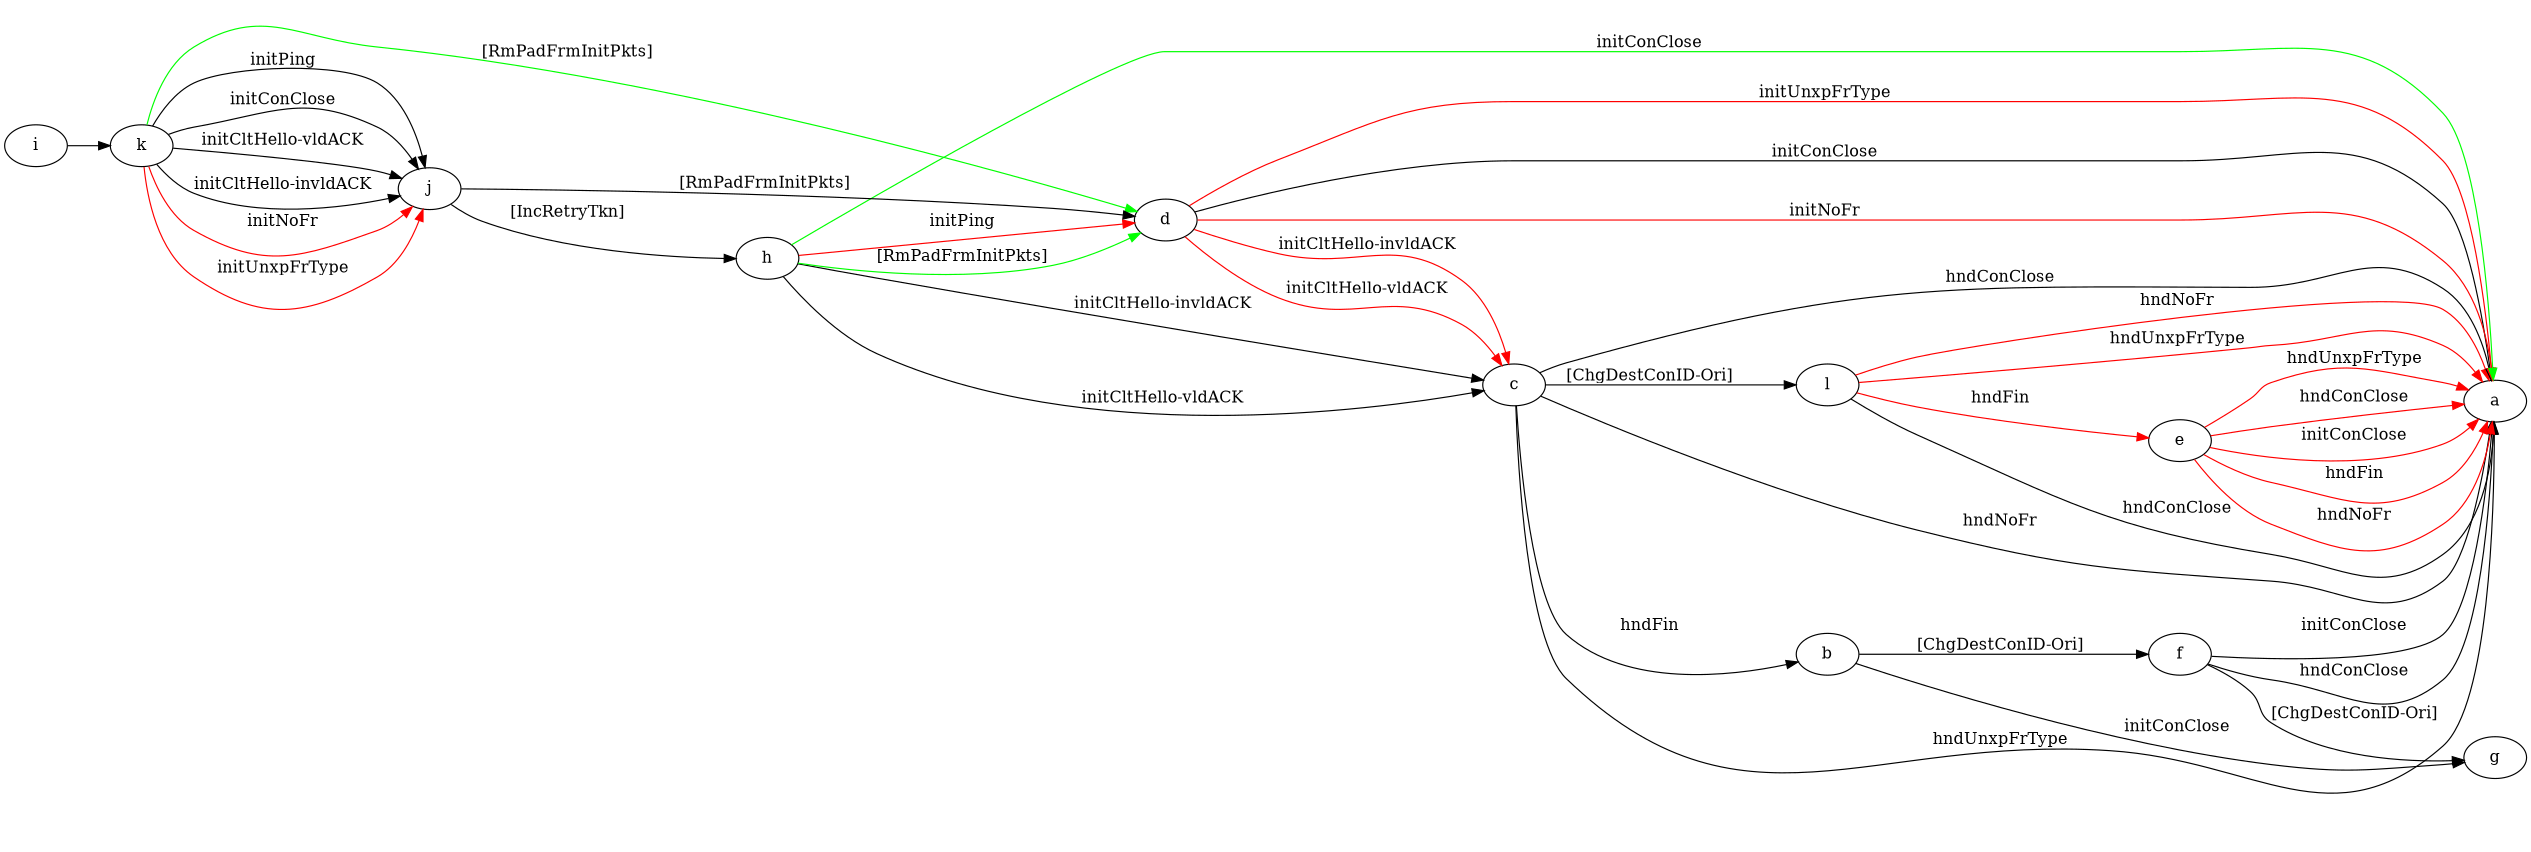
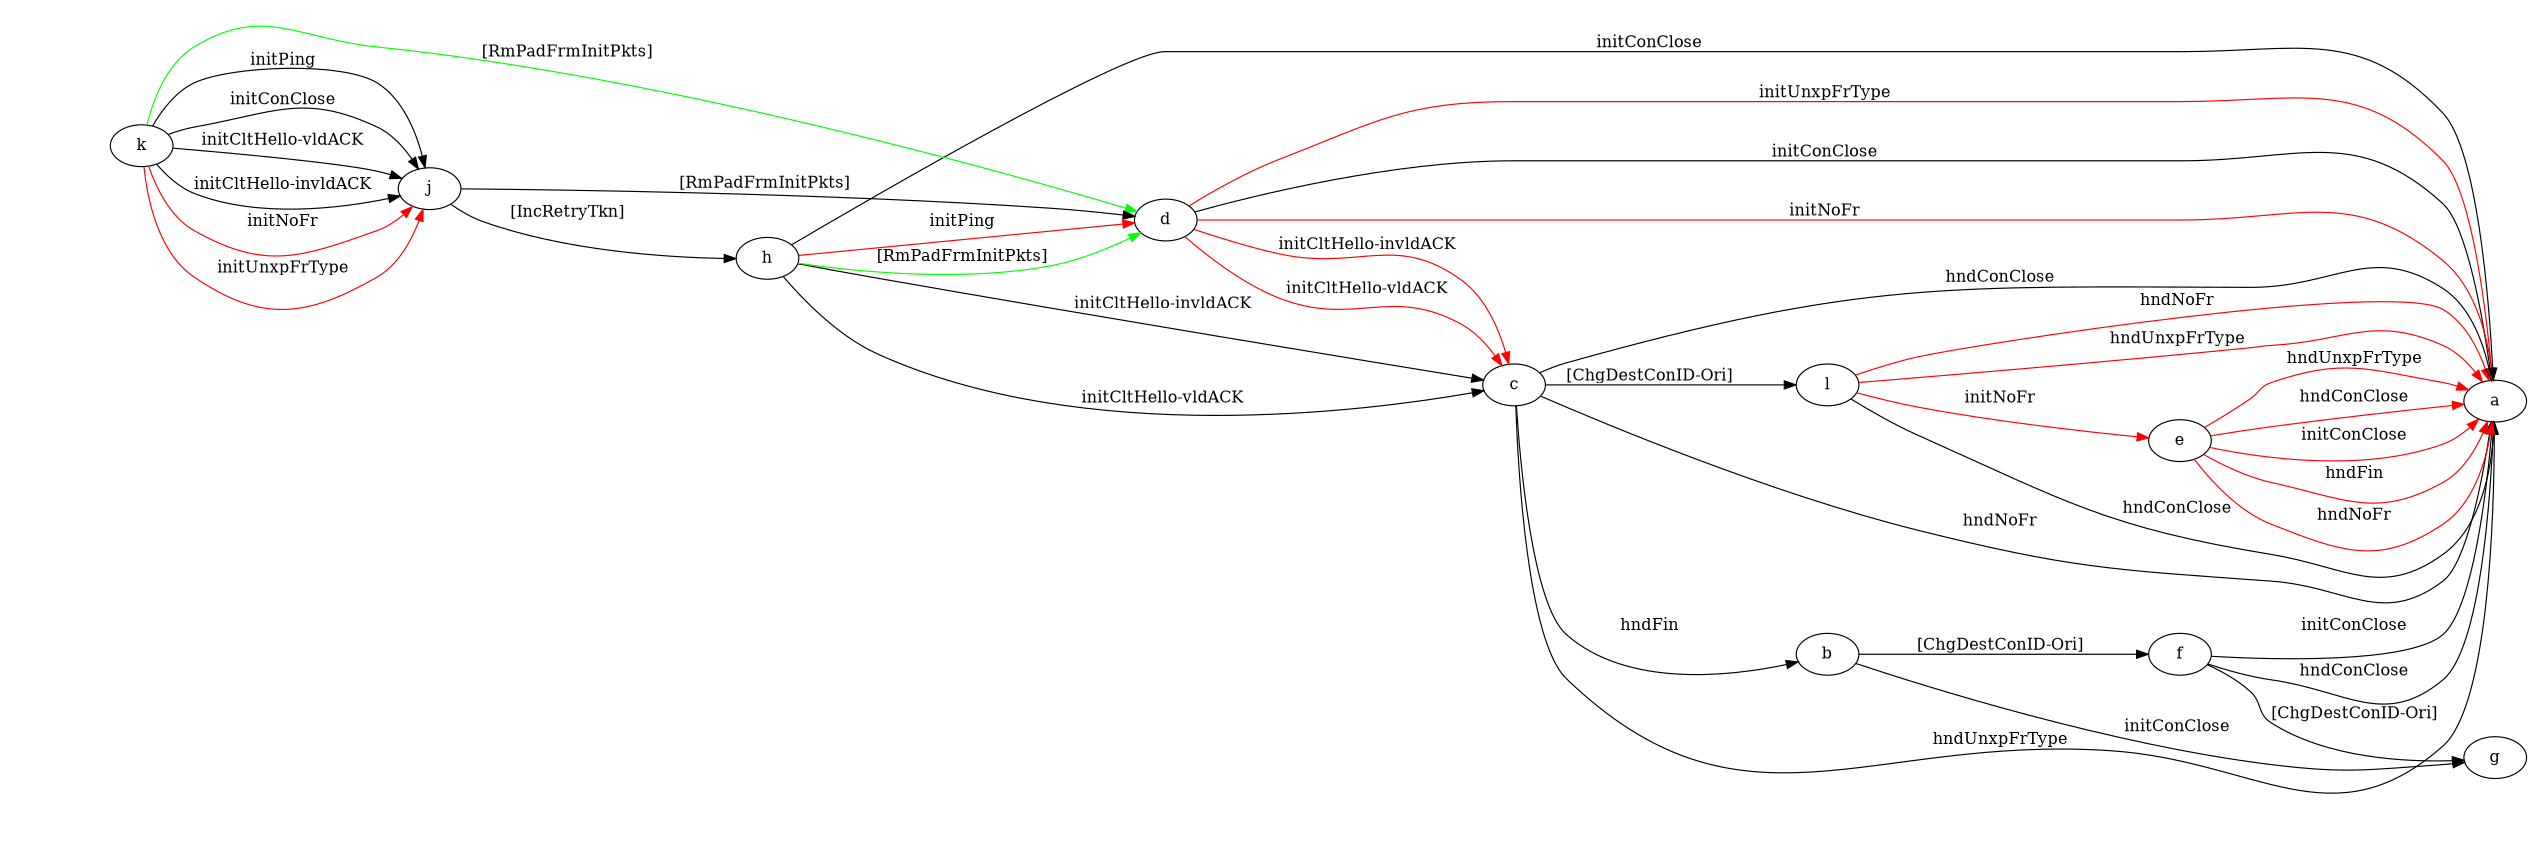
edge "h" -> "a": color green -> black
node "i": removed
edge "l" -> "e": label "hndFin " -> "initNoFr "
